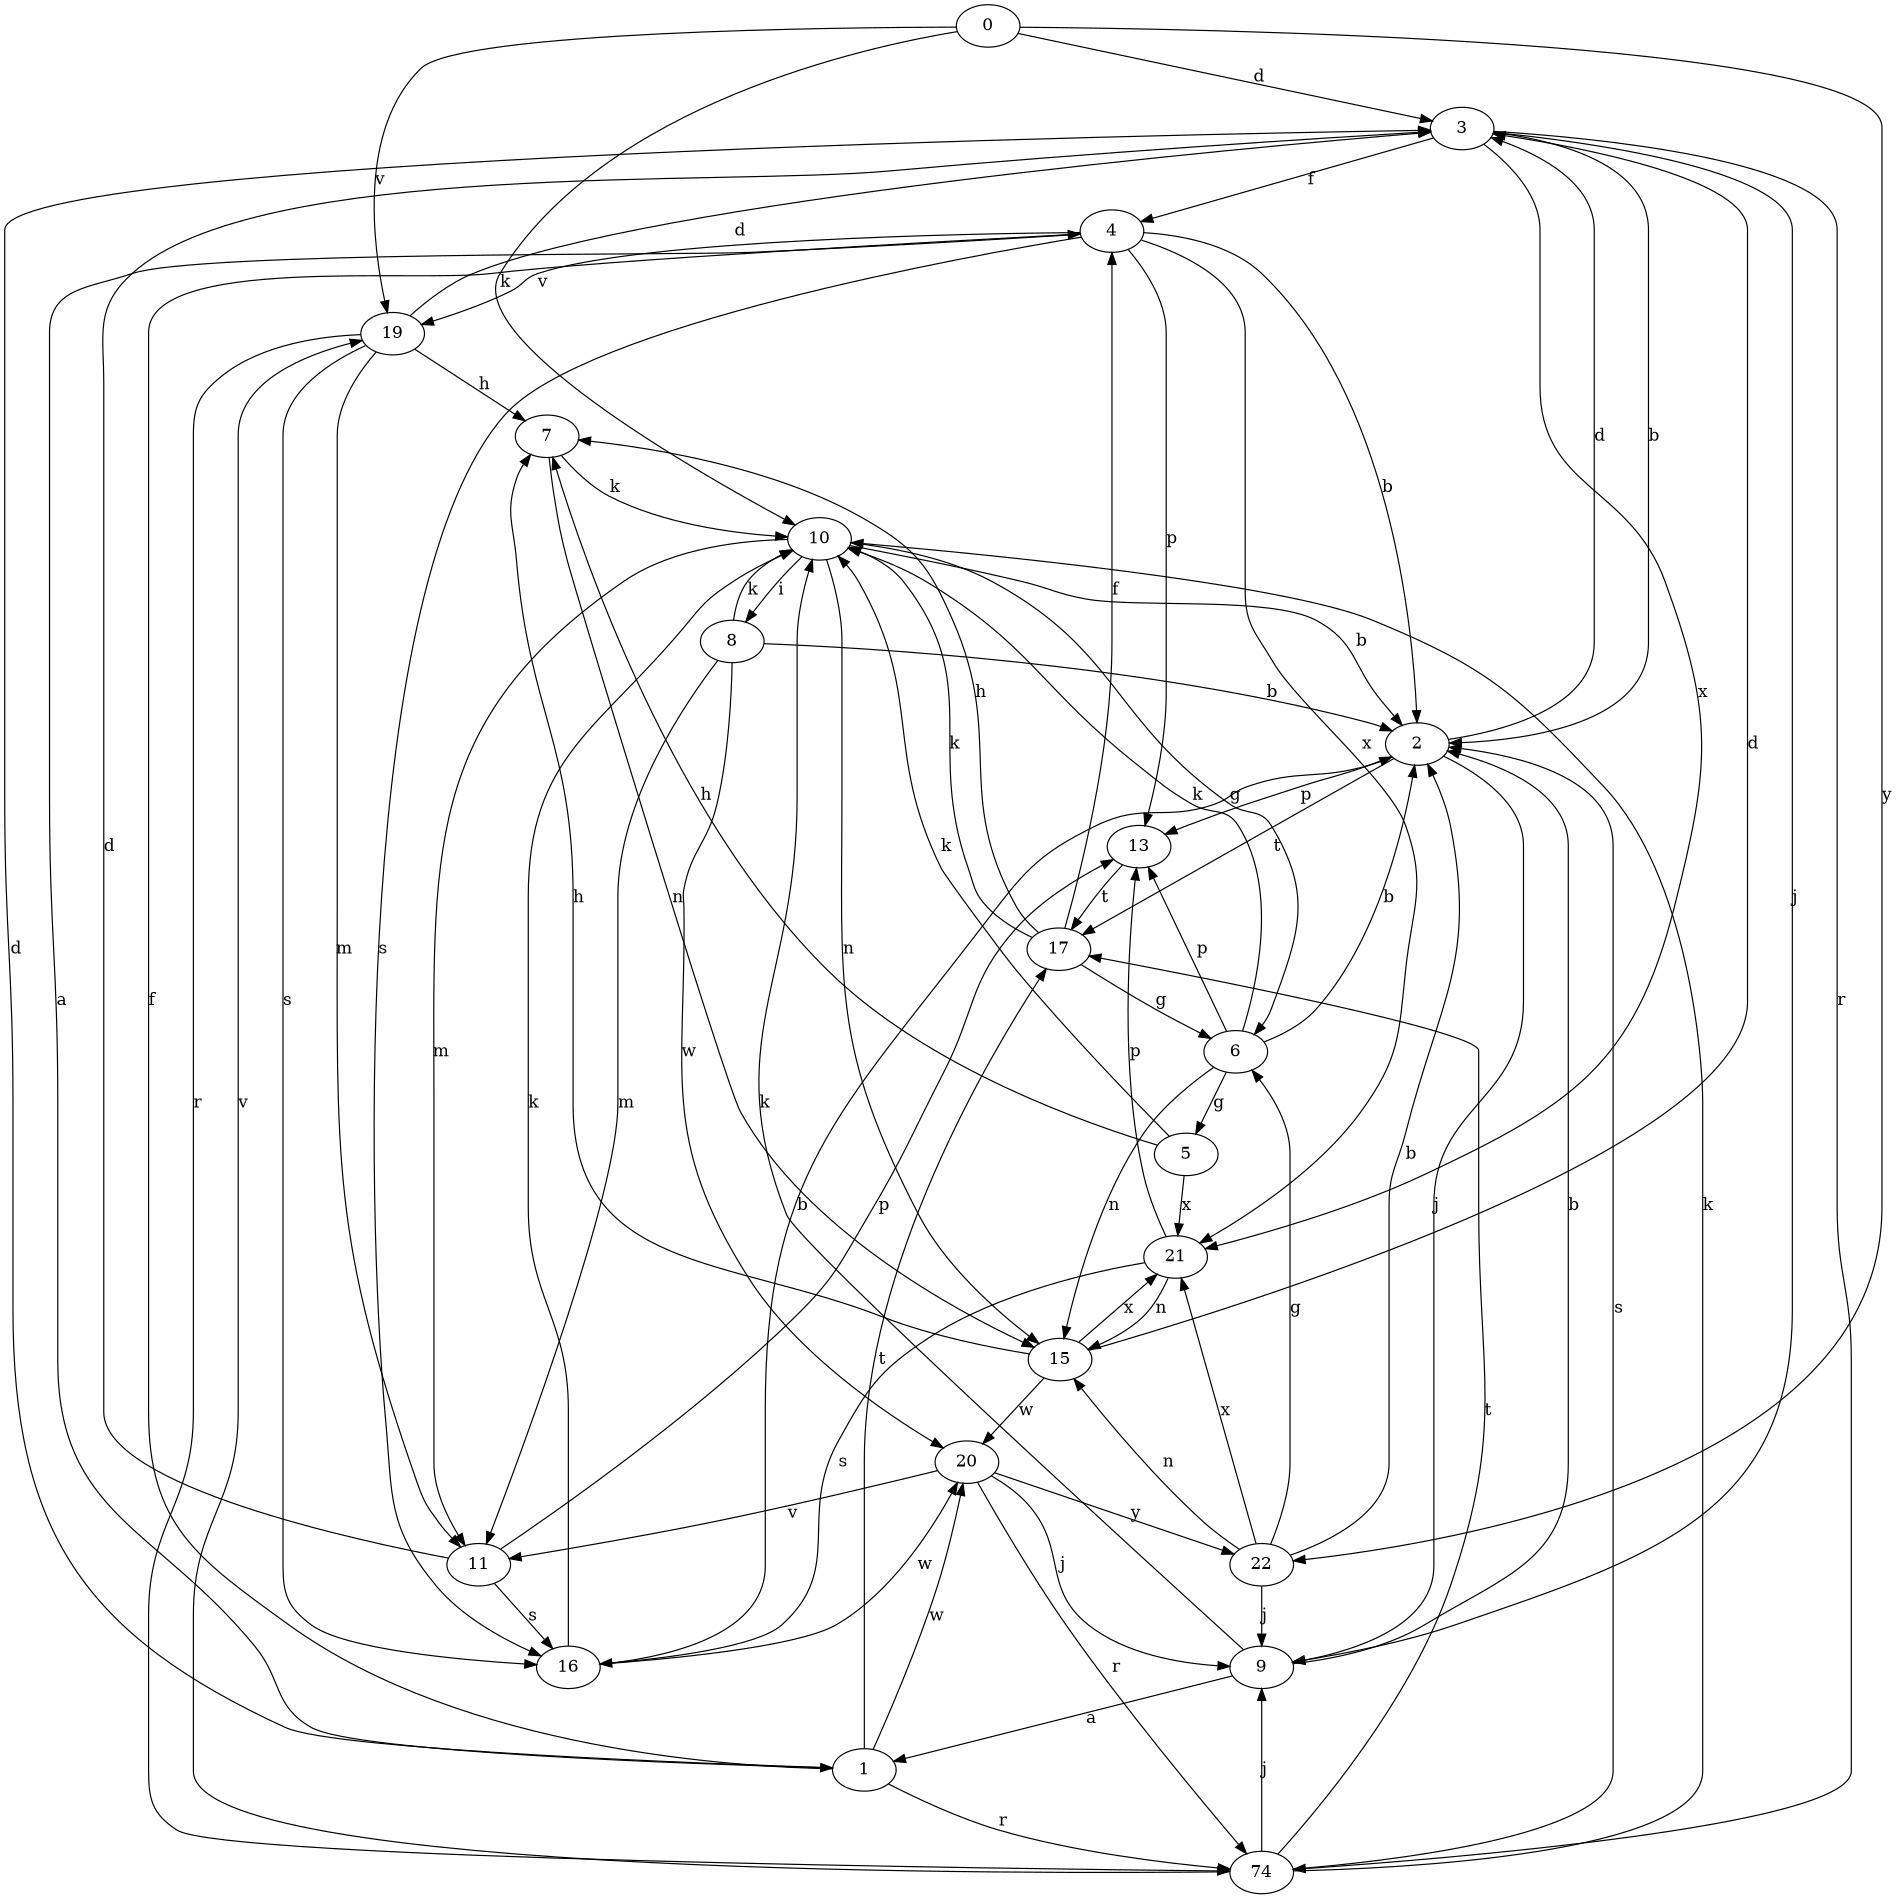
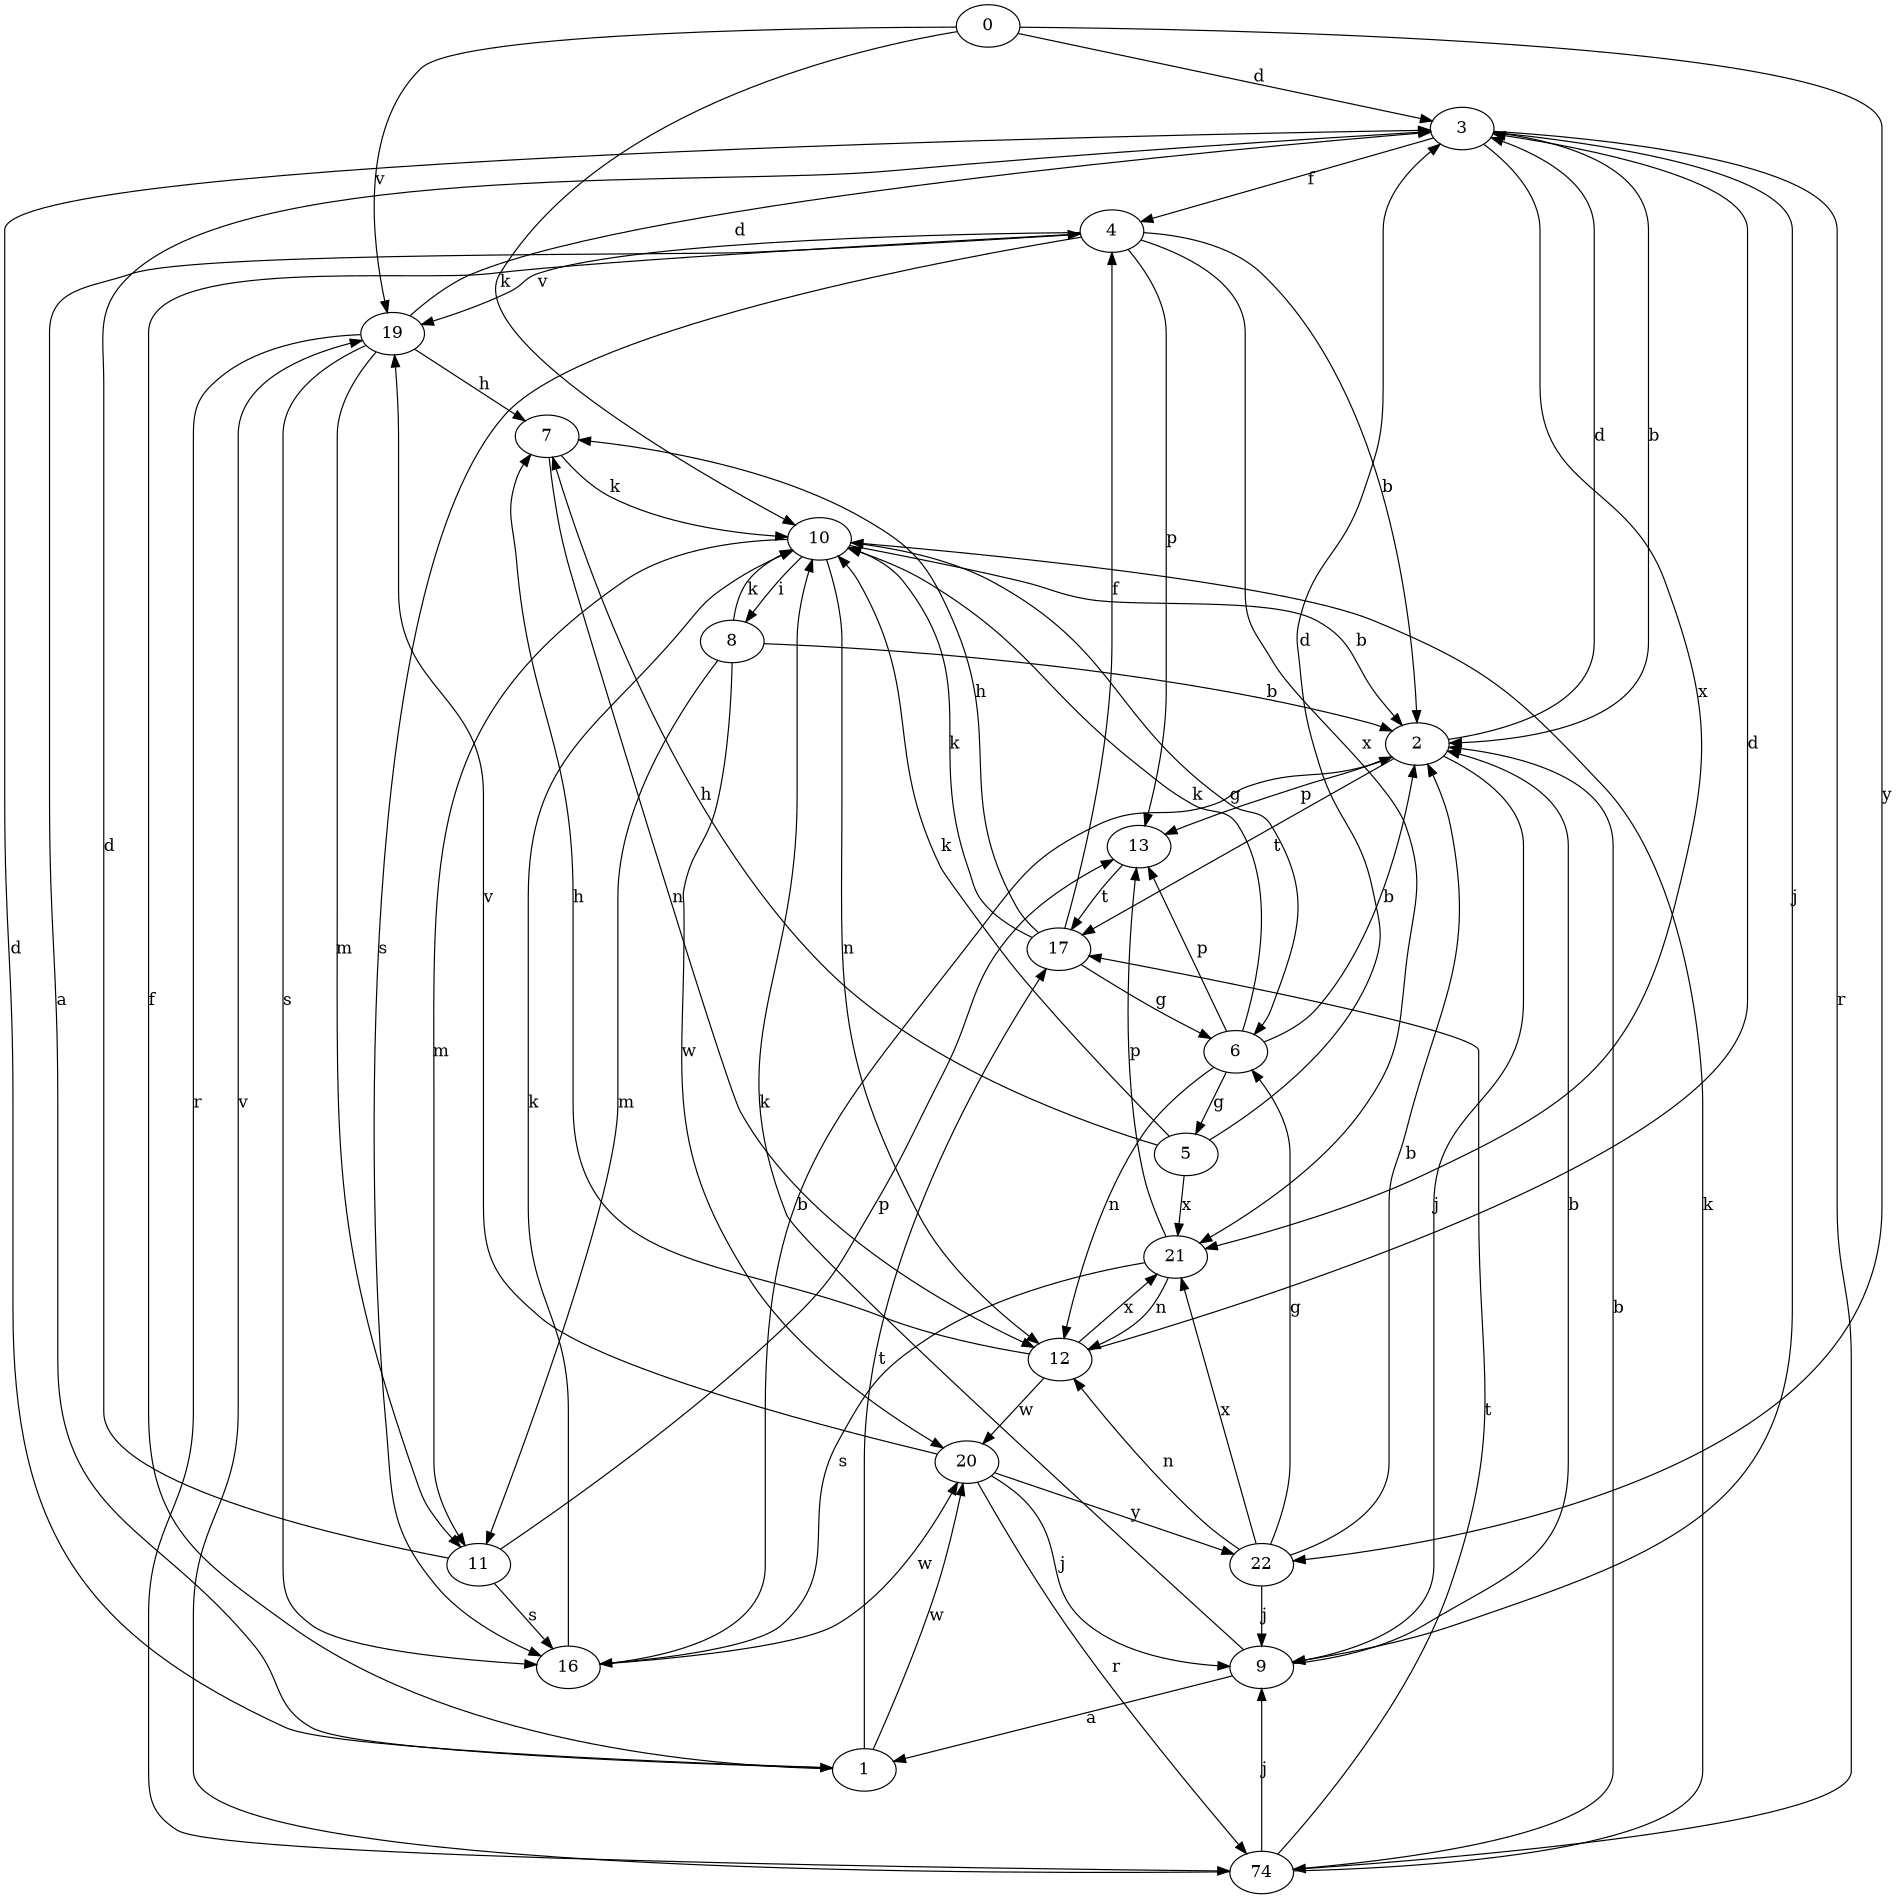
edge "5" -> "3": added, label "d"
edge "74" -> "2": label "s" -> "b"
node "15": label "15" -> "12"
edge "20" -> "11": now "20" -> "19"
edge "1" -> "74": removed, label "r"
